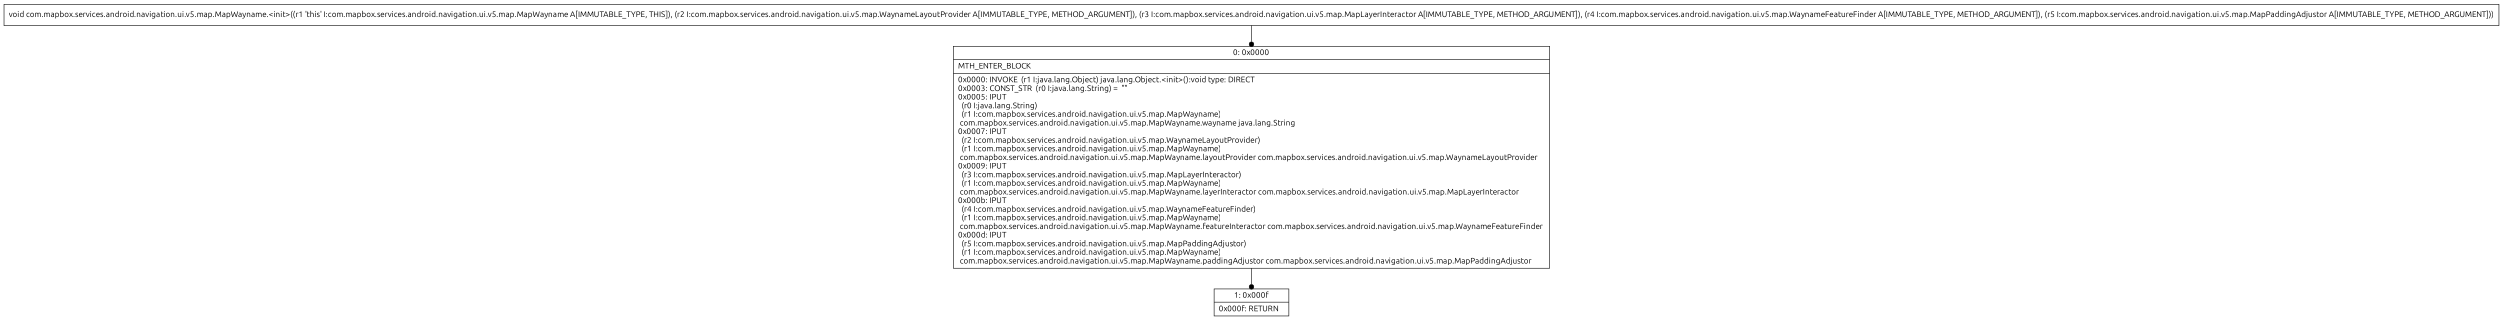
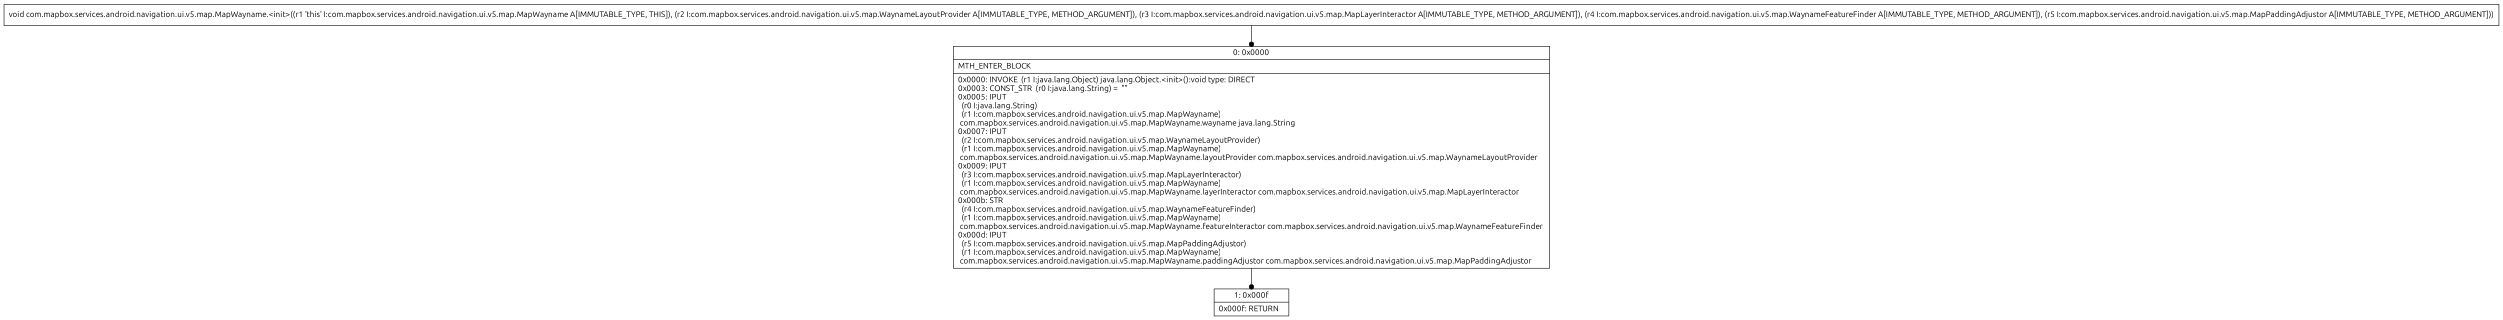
node "0: 0x0000": text "0x000b: IPUT" -> "0x000b: STR"
